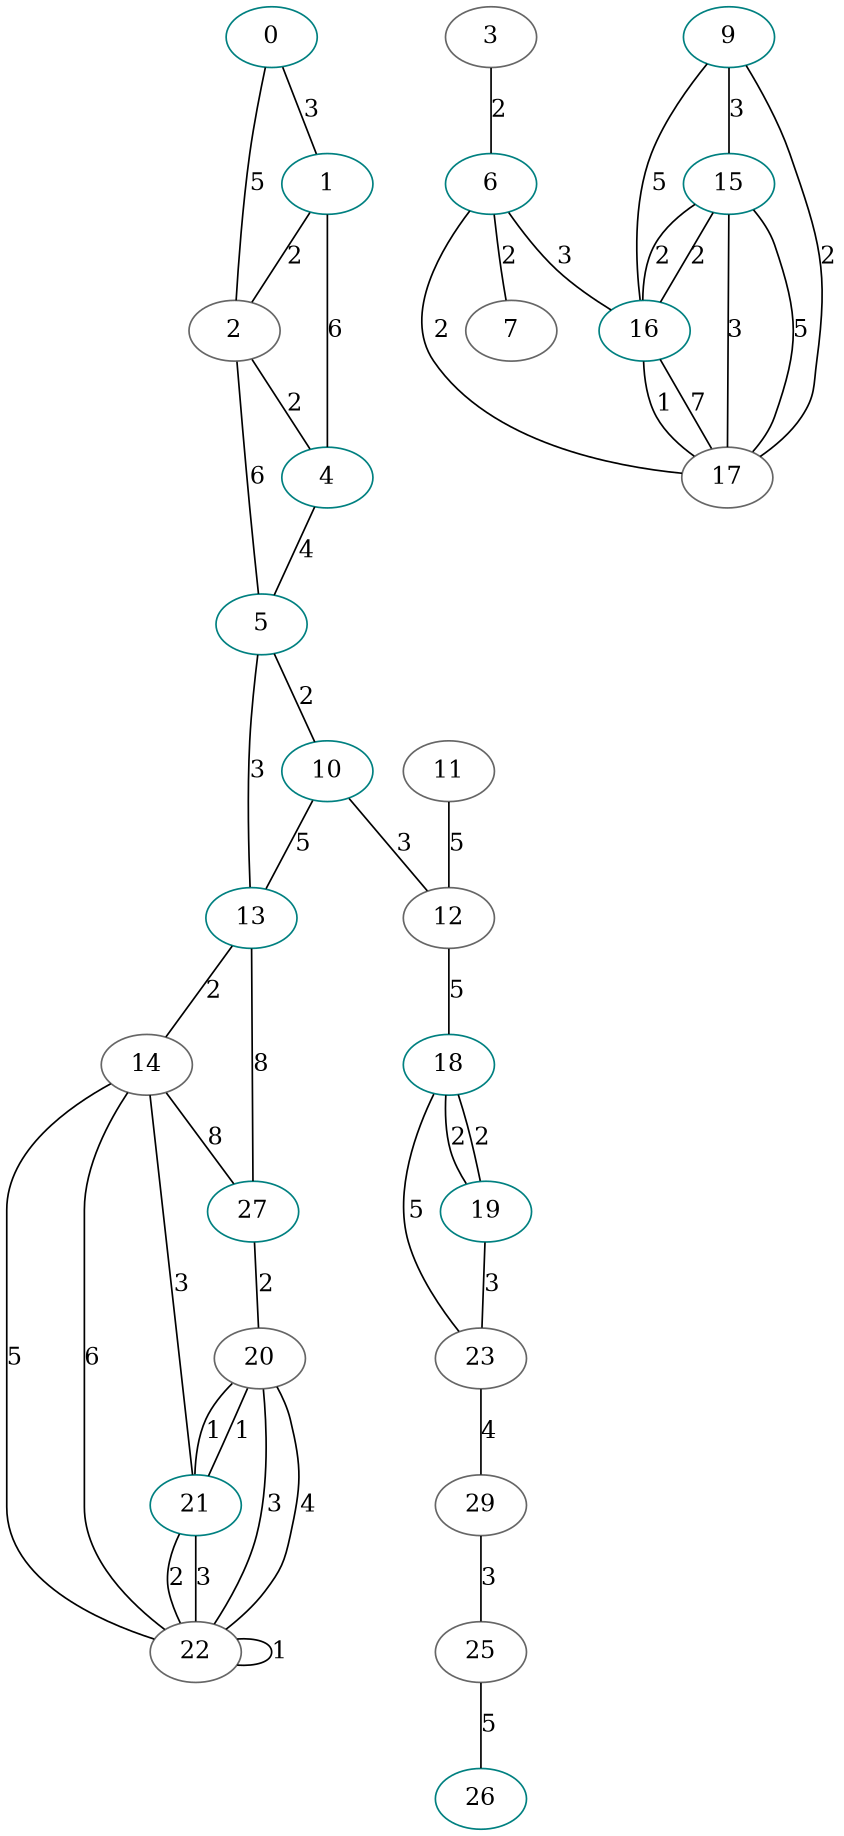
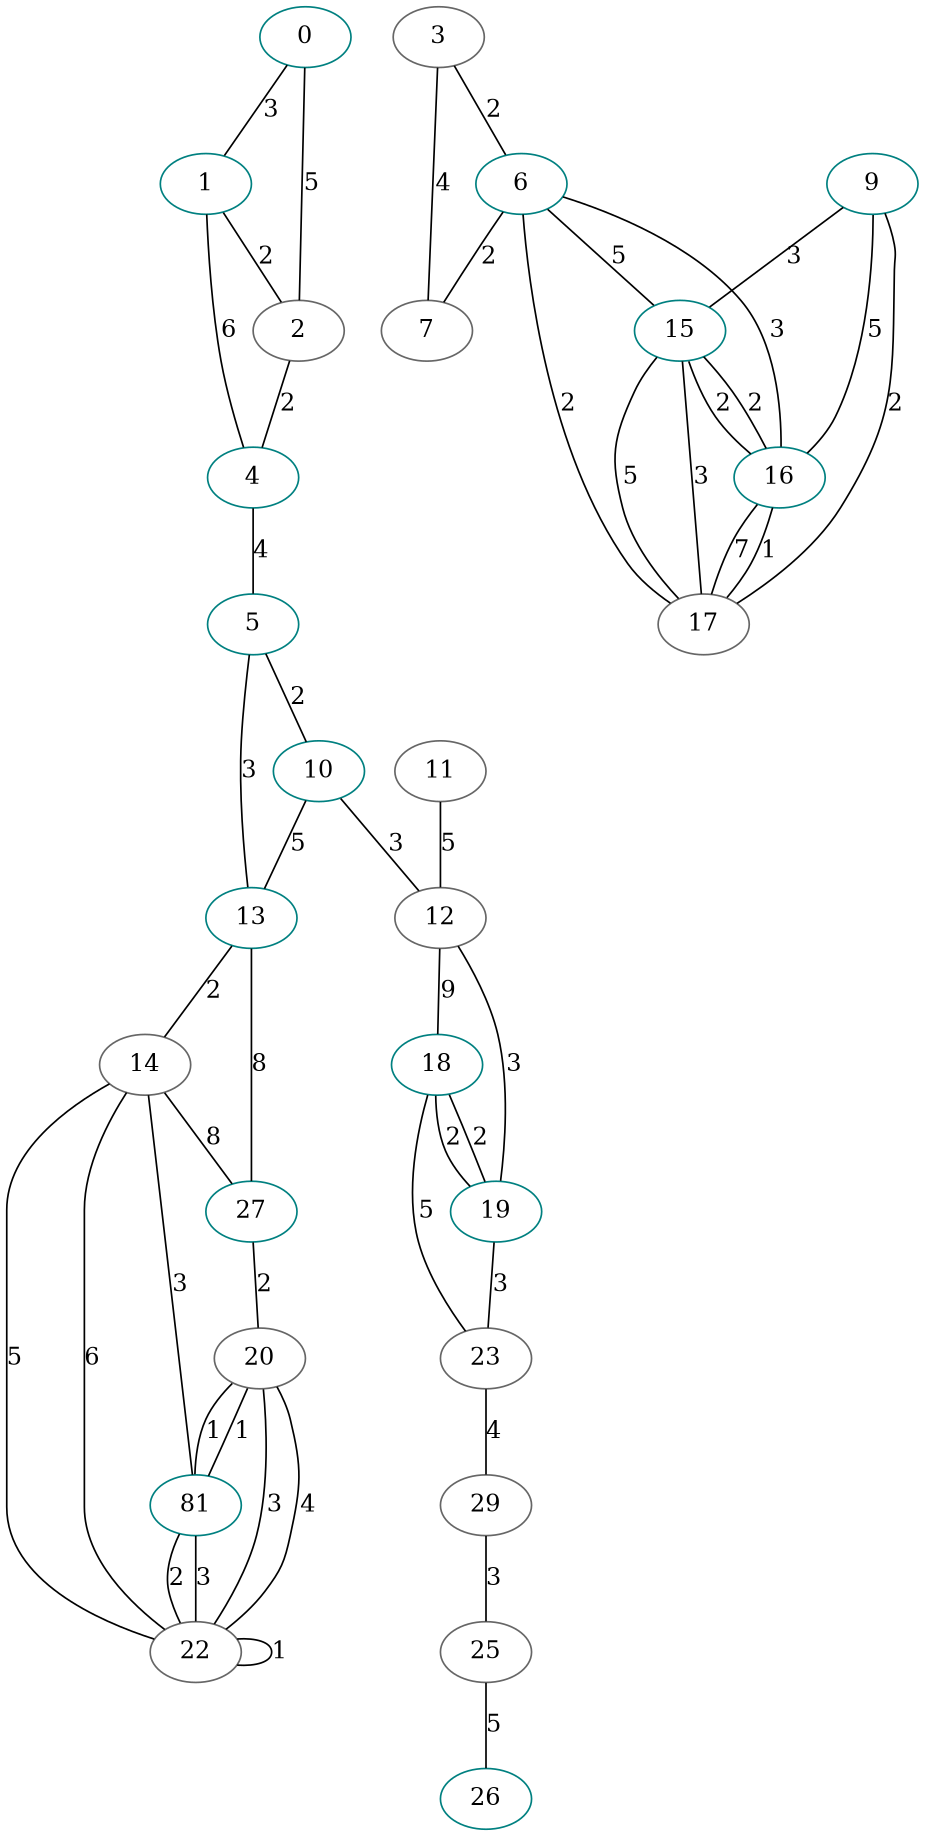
edge "3" -- "7": added, label "4"
edge "6" -- "15": added, label "5"
edge "2" -- "5": removed, label "6"
edge "12" -- "18": label "5" -> "9"
edge "12" -- "19": added, label "3"
node "21": label "21" -> "81"
